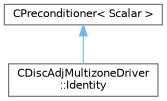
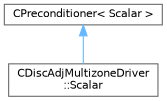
node "CDiscAdjMultizoneDriver ::Identity": label "CDiscAdjMultizoneDriver ::Identity" -> "CDiscAdjMultizoneDriver ::Scalar"
